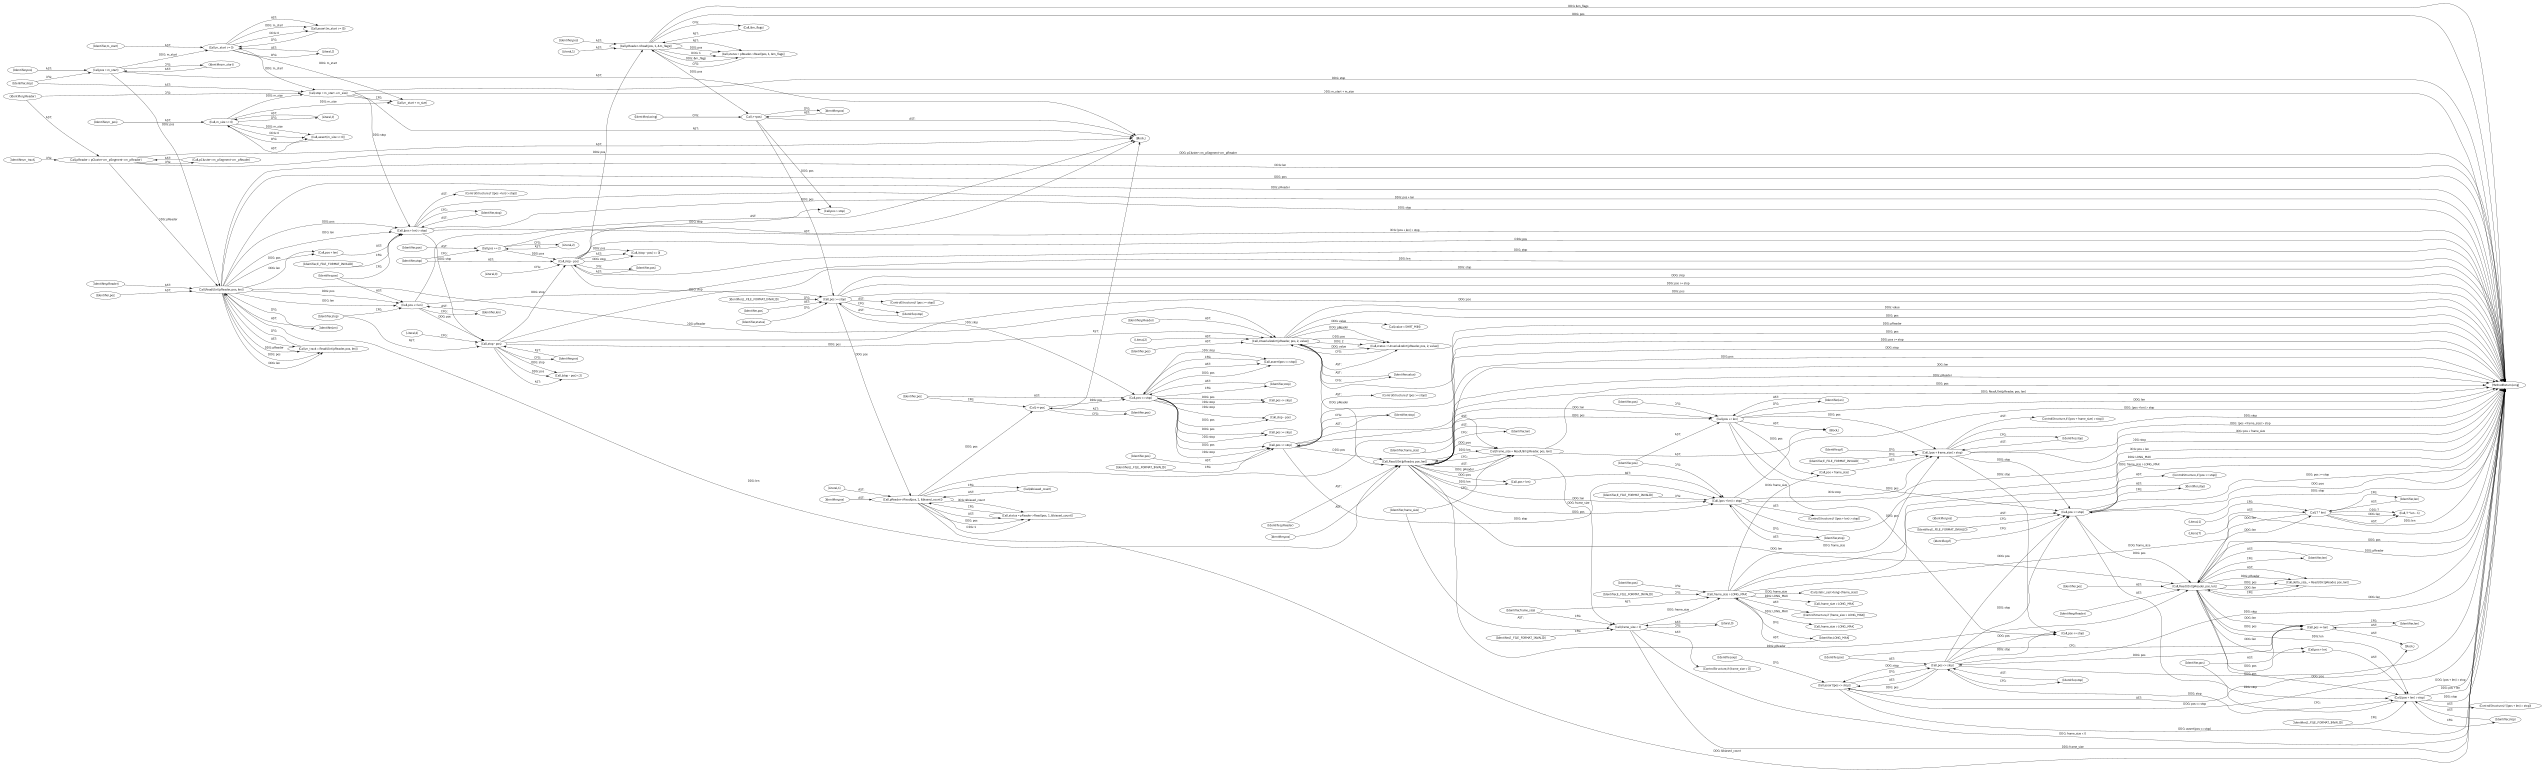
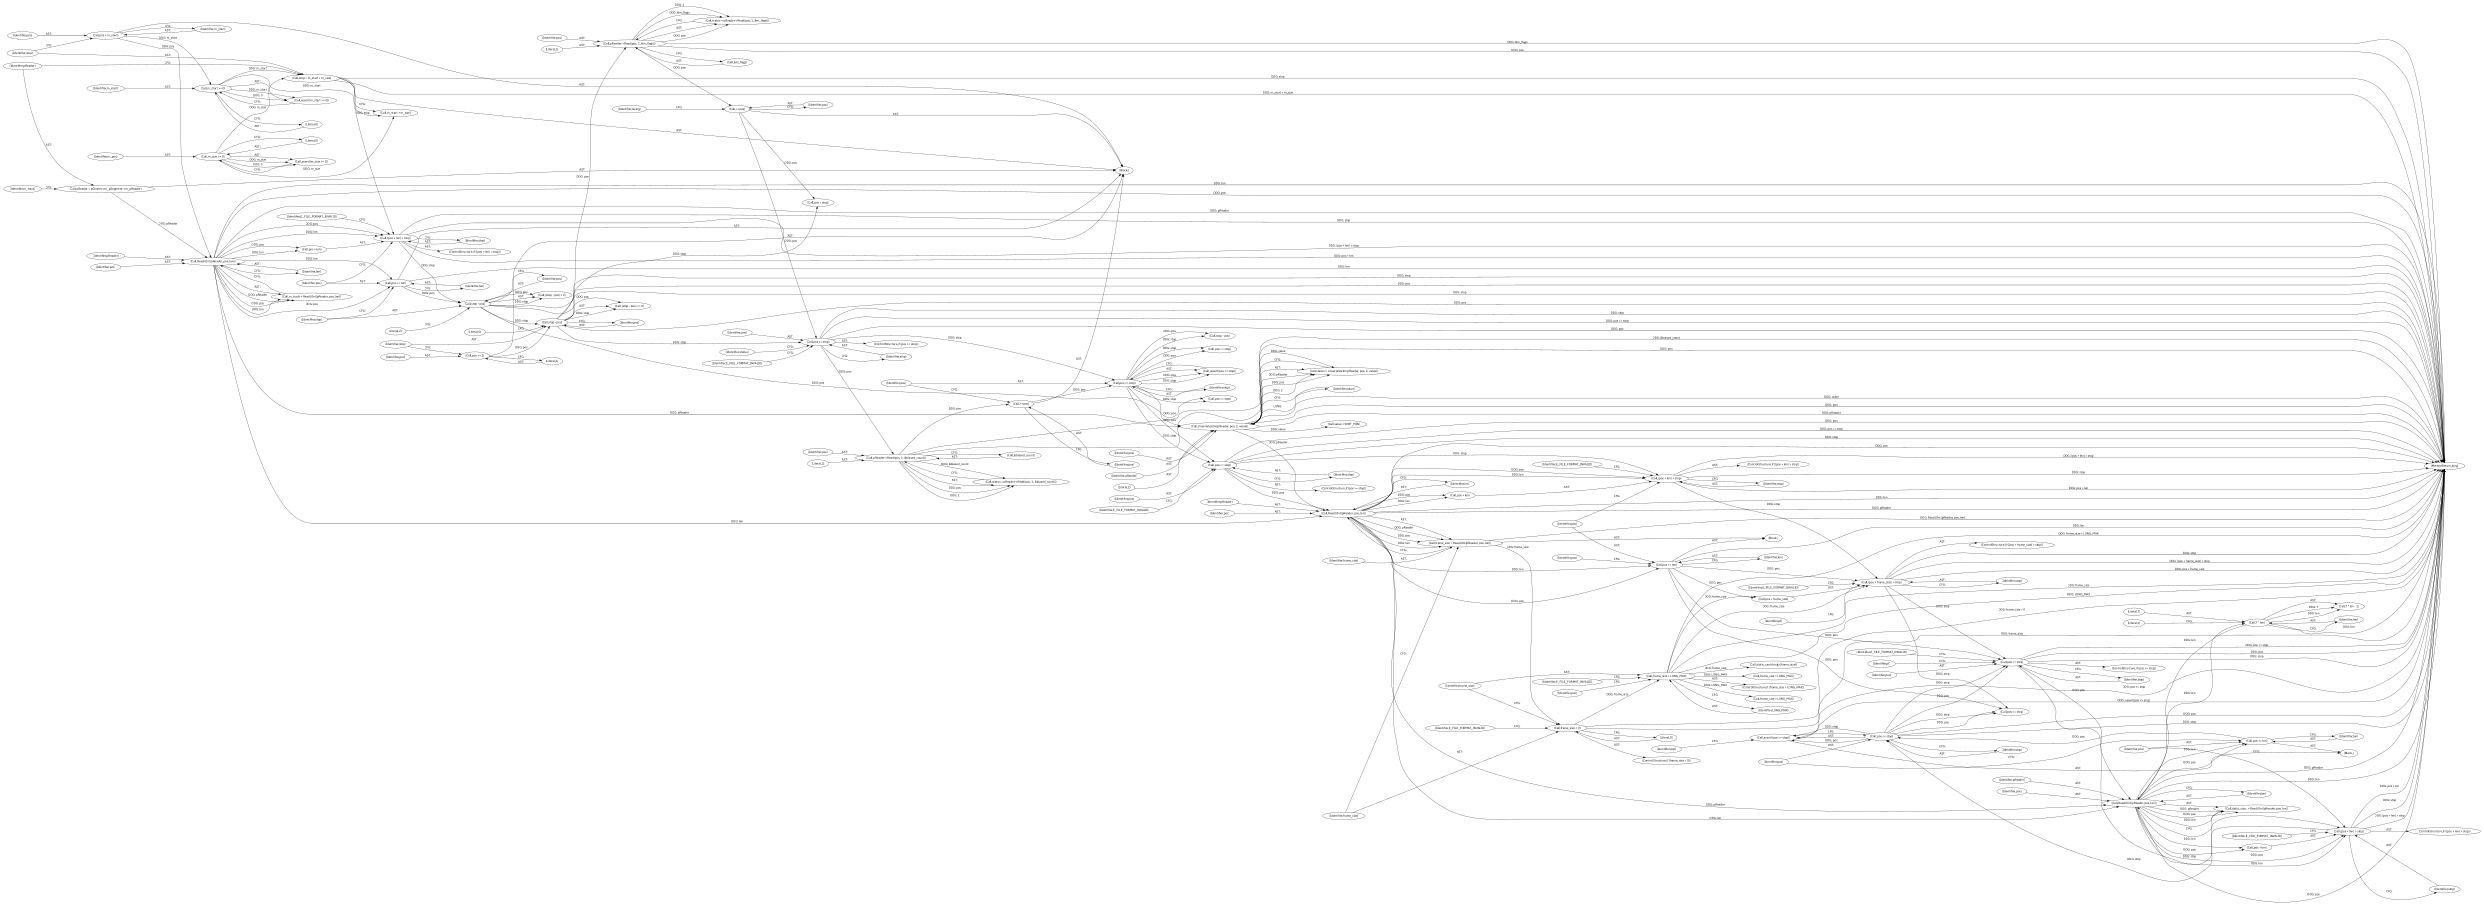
edge "(Call,pReader = pCluster->m_pSegment->m_pReader)" -> "(MethodReturn,long)": removed, label "DDG: pCluster->m_pSegment->m_pReader"
node "(Call,pCluster->m_pSegment->m_pReader)": removed
edge "(Identifier,value)" -> "(Call,UnserializeInt(pReader, pos, 2, value))": label "AST: " -> "LONG: "
